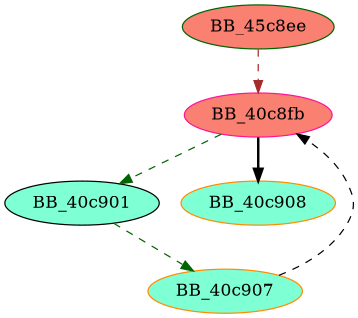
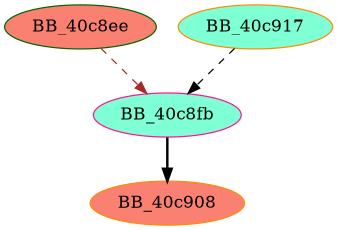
node "BB_45c8ee": label "BB_45c8ee" -> "BB_40c8ee"
node "BB_40c8fb": fillcolor salmon -> aquamarine
node "BB_40c901": removed
node "BB_40c908": fillcolor aquamarine -> salmon
node "BB_40c907": label "BB_40c907" -> "BB_40c917"
